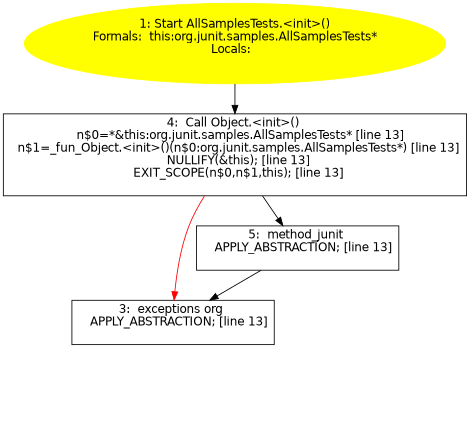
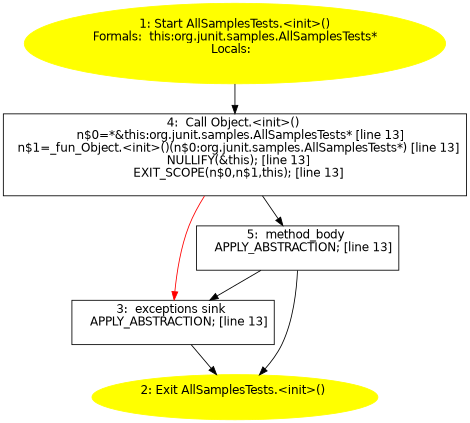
node "5:  method_junit APPLY_ABSTRACTION; [line 13]": label "5:  method_junit APPLY_ABSTRACTION; [line 13]" -> "5:  method_body APPLY_ABSTRACTION; [line 13]"
node "3:  exceptions org APPLY_ABSTRACTION; [line 13]": label "3:  exceptions org APPLY_ABSTRACTION; [line 13]" -> "3:  exceptions sink APPLY_ABSTRACTION; [line 13]"
node "2: Exit AllSamplesTests.<init>()": added
